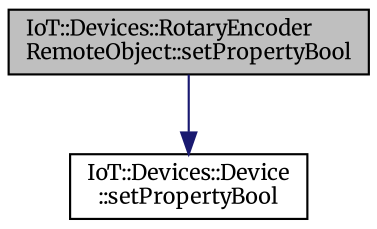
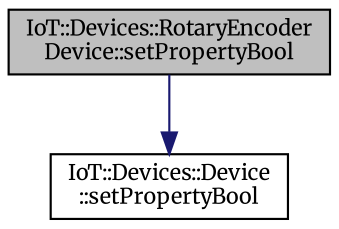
node "IoT::Devices::RotaryEncoder RemoteObject::setPropertyBool": label "IoT::Devices::RotaryEncoder RemoteObject::setPropertyBool" -> "IoT::Devices::RotaryEncoder Device::setPropertyBool"
